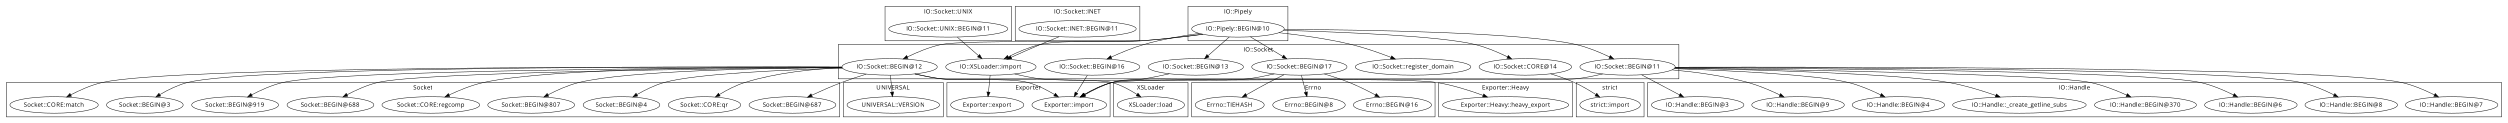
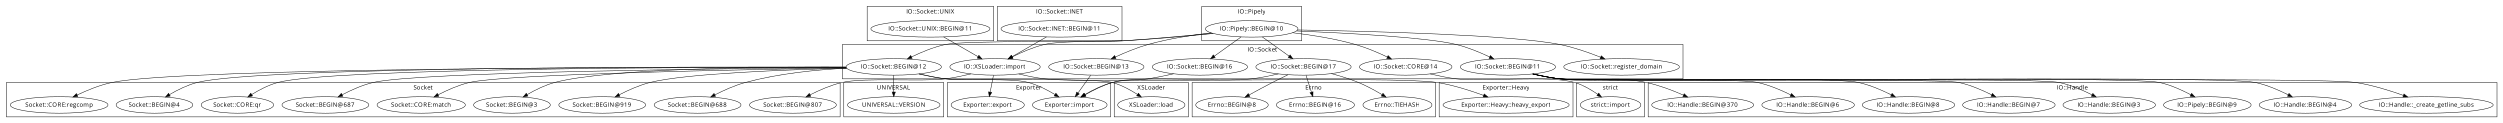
edge "IO::Socket::BEGIN@12" -> "Socket::BEGIN@807": now "IO::XSLoader::import" -> "Socket::BEGIN@807"
edge "IO::Socket::BEGIN@11" -> "Exporter::import": removed
node "IO::Handle::BEGIN@9": label "IO::Handle::BEGIN@9" -> "IO::Pipely::BEGIN@9"
